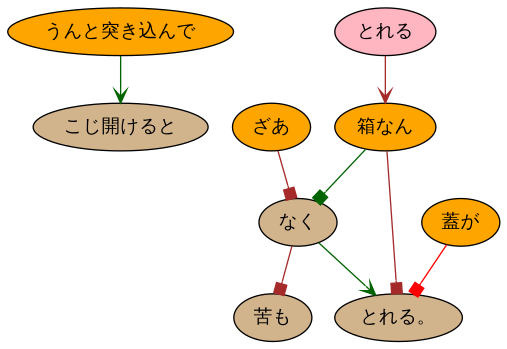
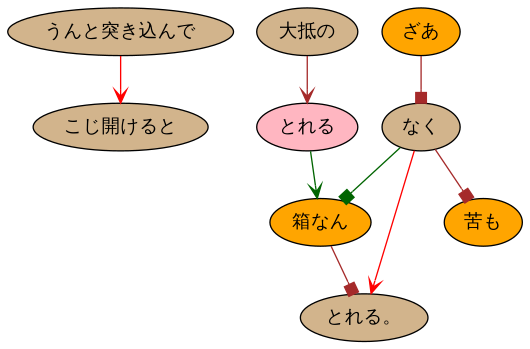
node "うんと突き込んで": fillcolor orange -> tan
node "大抵の": added
edge "うんと突き込んで" -> "こじ開けると": color darkgreen -> red
edge "とれる" -> "箱なん": color brown -> darkgreen
edge "箱なん" -> "なく": reversed
node "蓋が": removed
edge "なく" -> "とれる。": color darkgreen -> red
node "苦も": fillcolor tan -> orange
